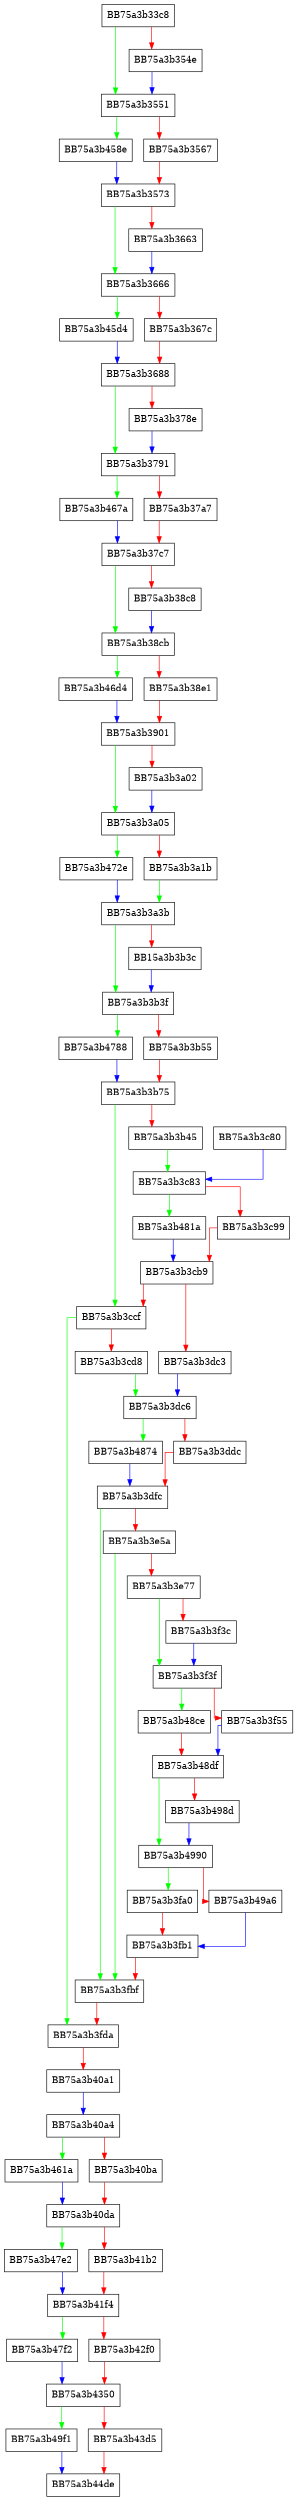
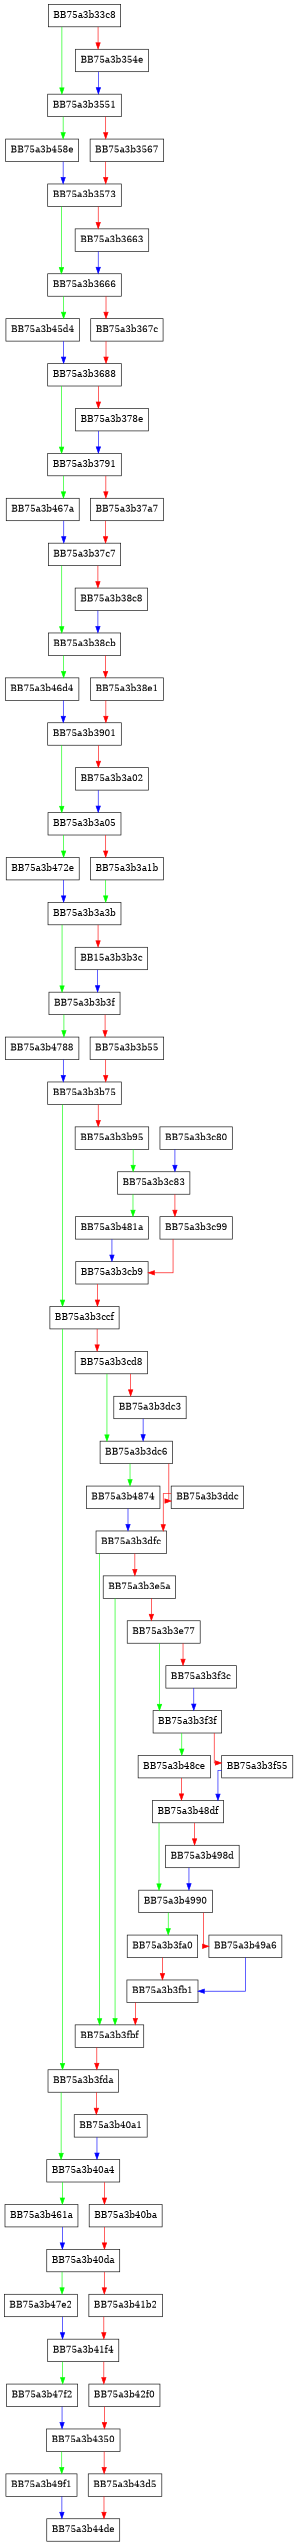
node "BB75a3b3b45": label "BB75a3b3b45" -> "BB75a3b3b95"
edge "BB75a3b3cb9" -> "BB75a3b3dc3": now "BB75a3b3cd8" -> "BB75a3b3dc3"
edge "BB75a3b3fda" -> "BB75a3b40a4": added
